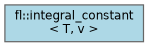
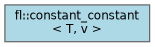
node "fl::integral_constant < T, v >": label "fl::integral_constant < T, v >" -> "fl::constant_constant < T, v >"
